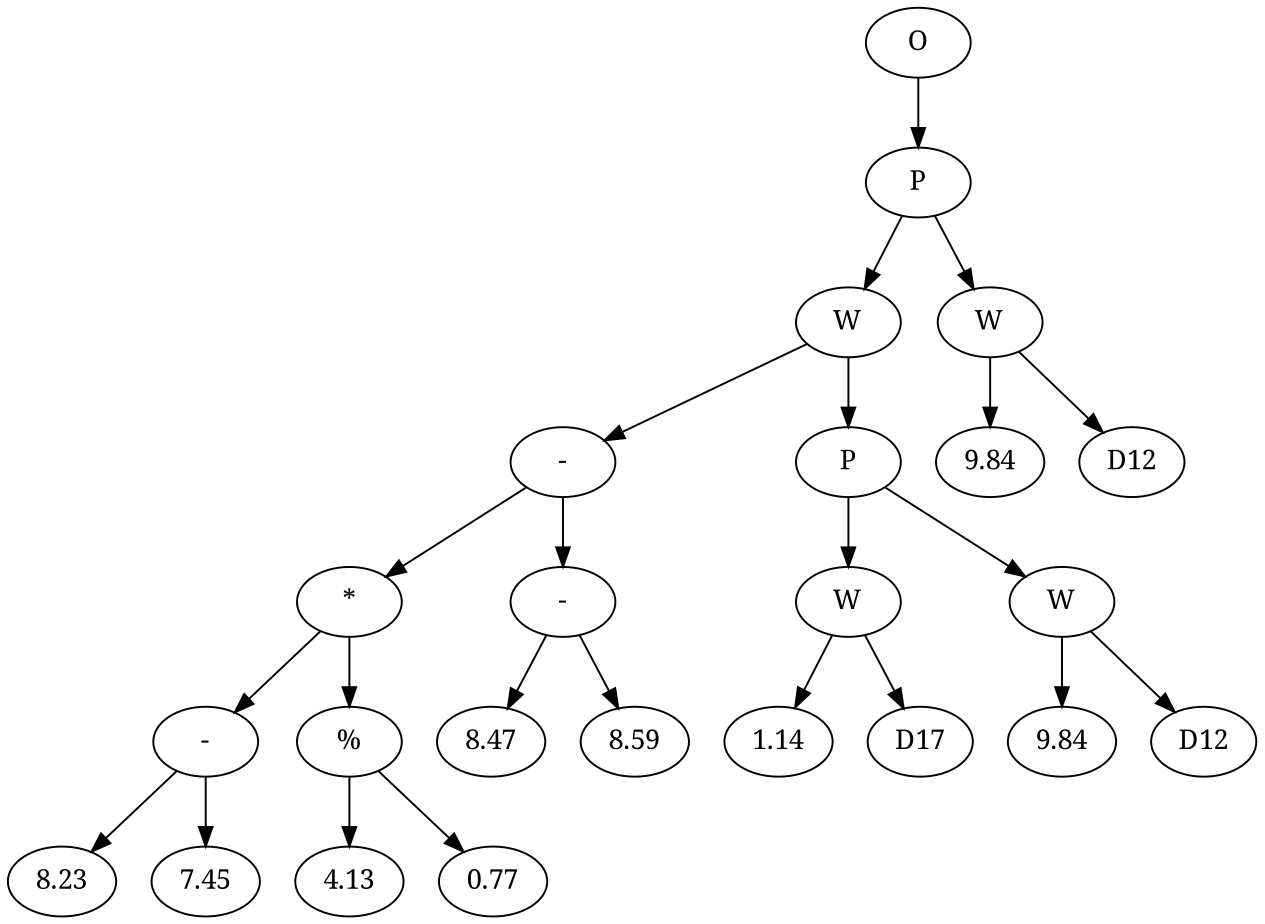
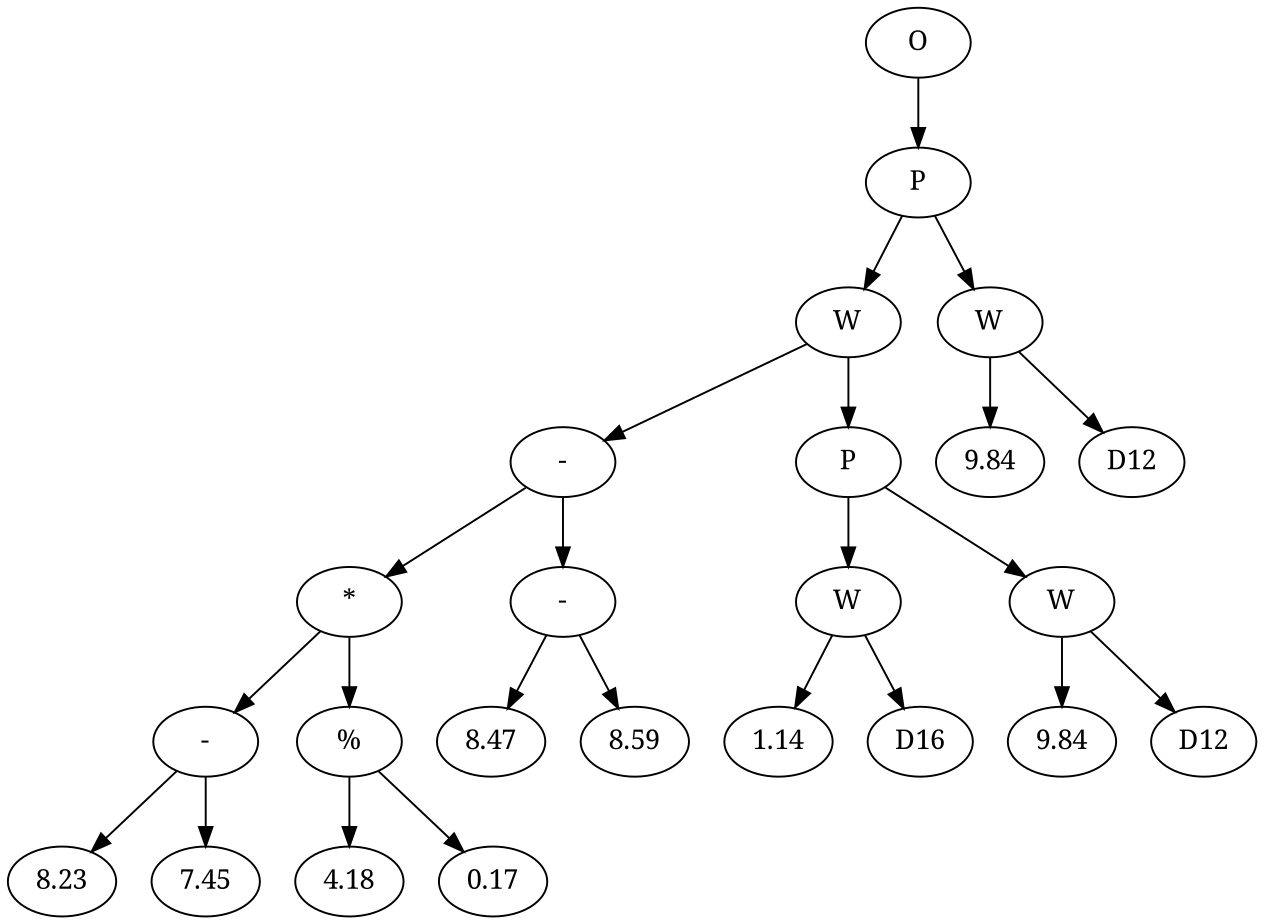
node "D17": label "D17" -> "D16"
node "4.13": label "4.13" -> "4.18"
node "0.77": label "0.77" -> "0.17"
